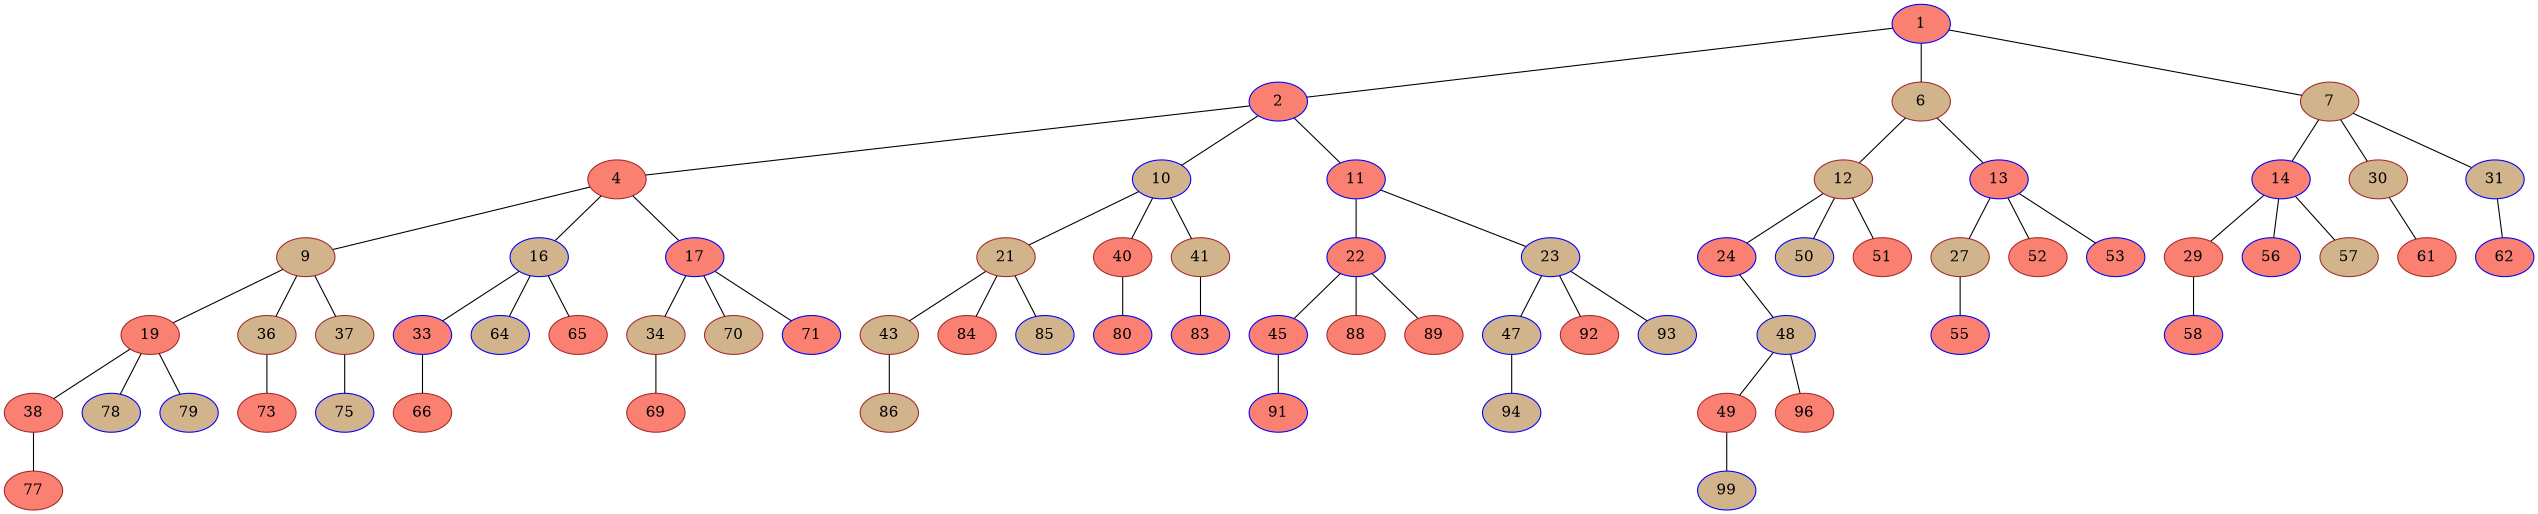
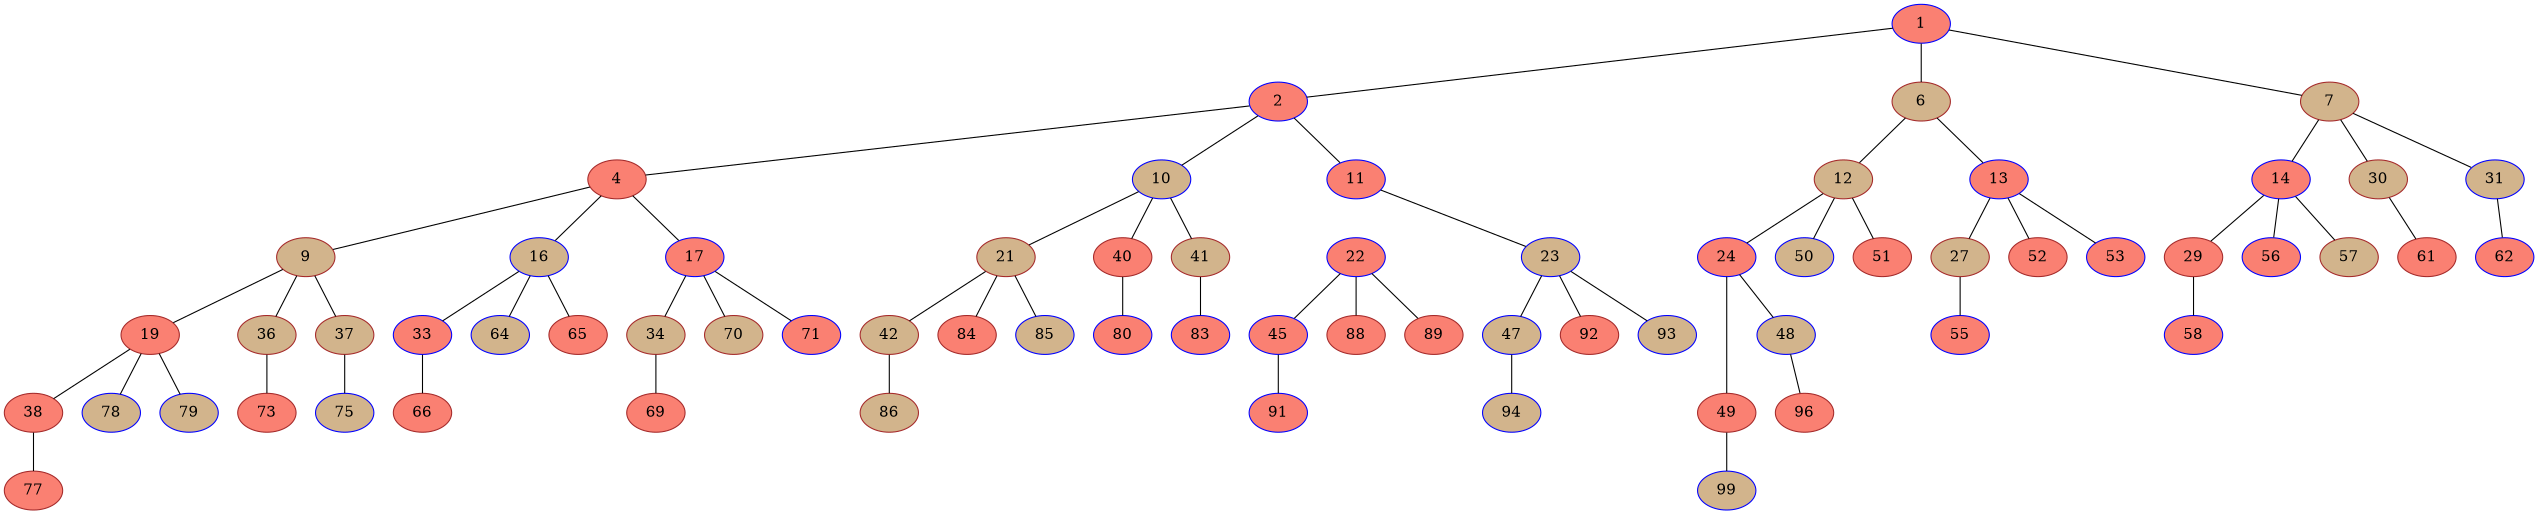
edge "11" -- "22": removed
node "43": label "43" -> "42"
edge "48" -- "49": now "24" -- "49"
